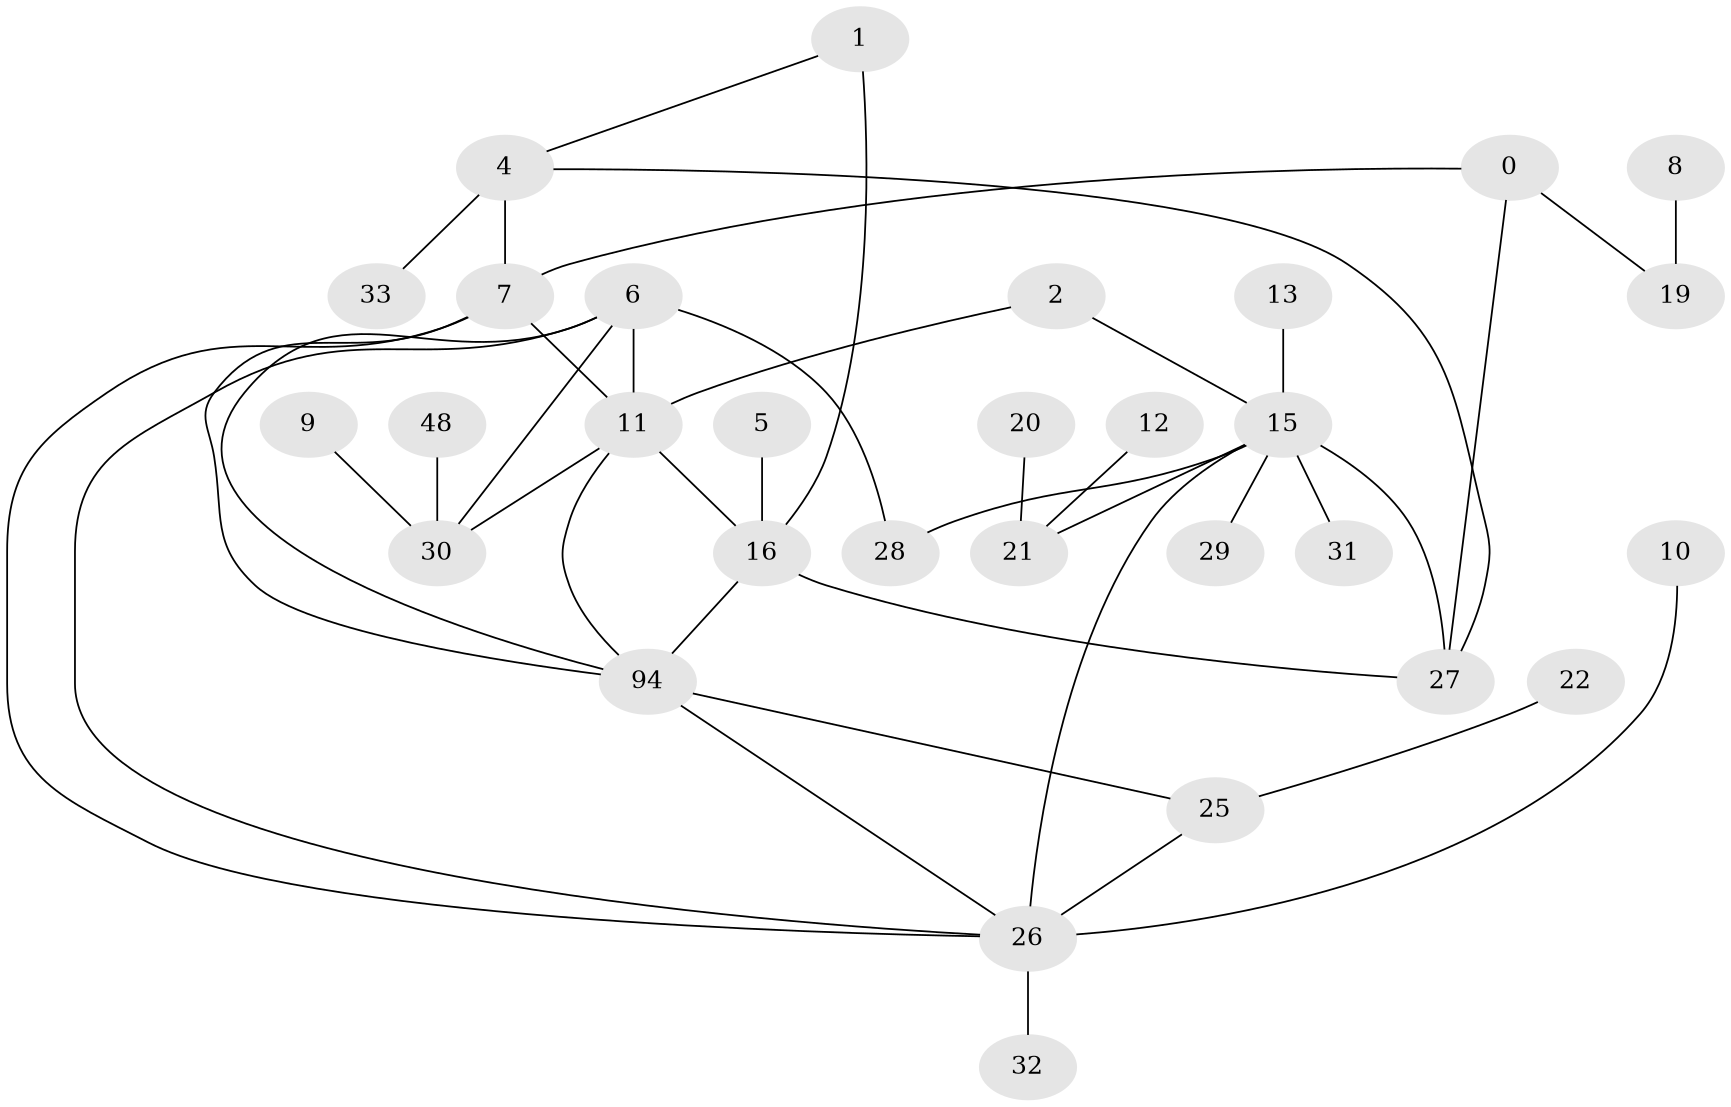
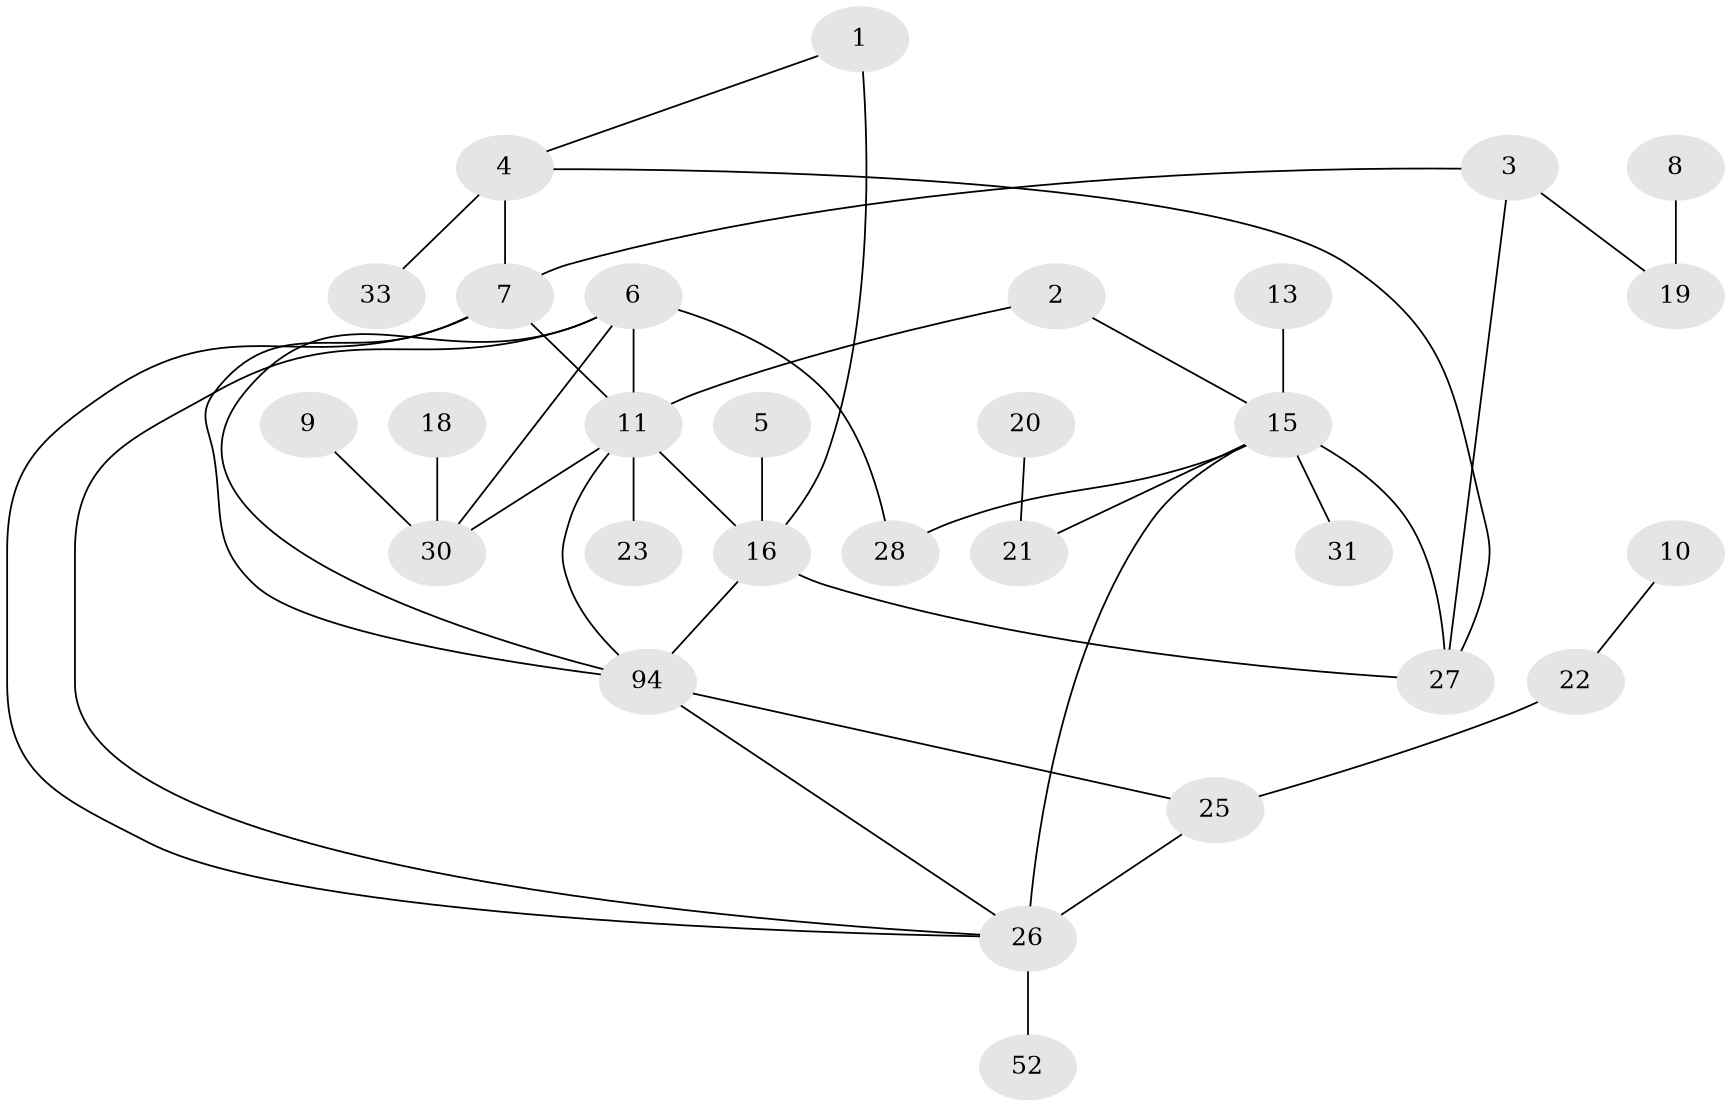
node "0": label "0" -> "3"
node "48": label "48" -> "18"
node "12": removed
node "23": added
node "29": removed
edge "10" -- "26": now "10" -- "22"
node "32": label "32" -> "52"
